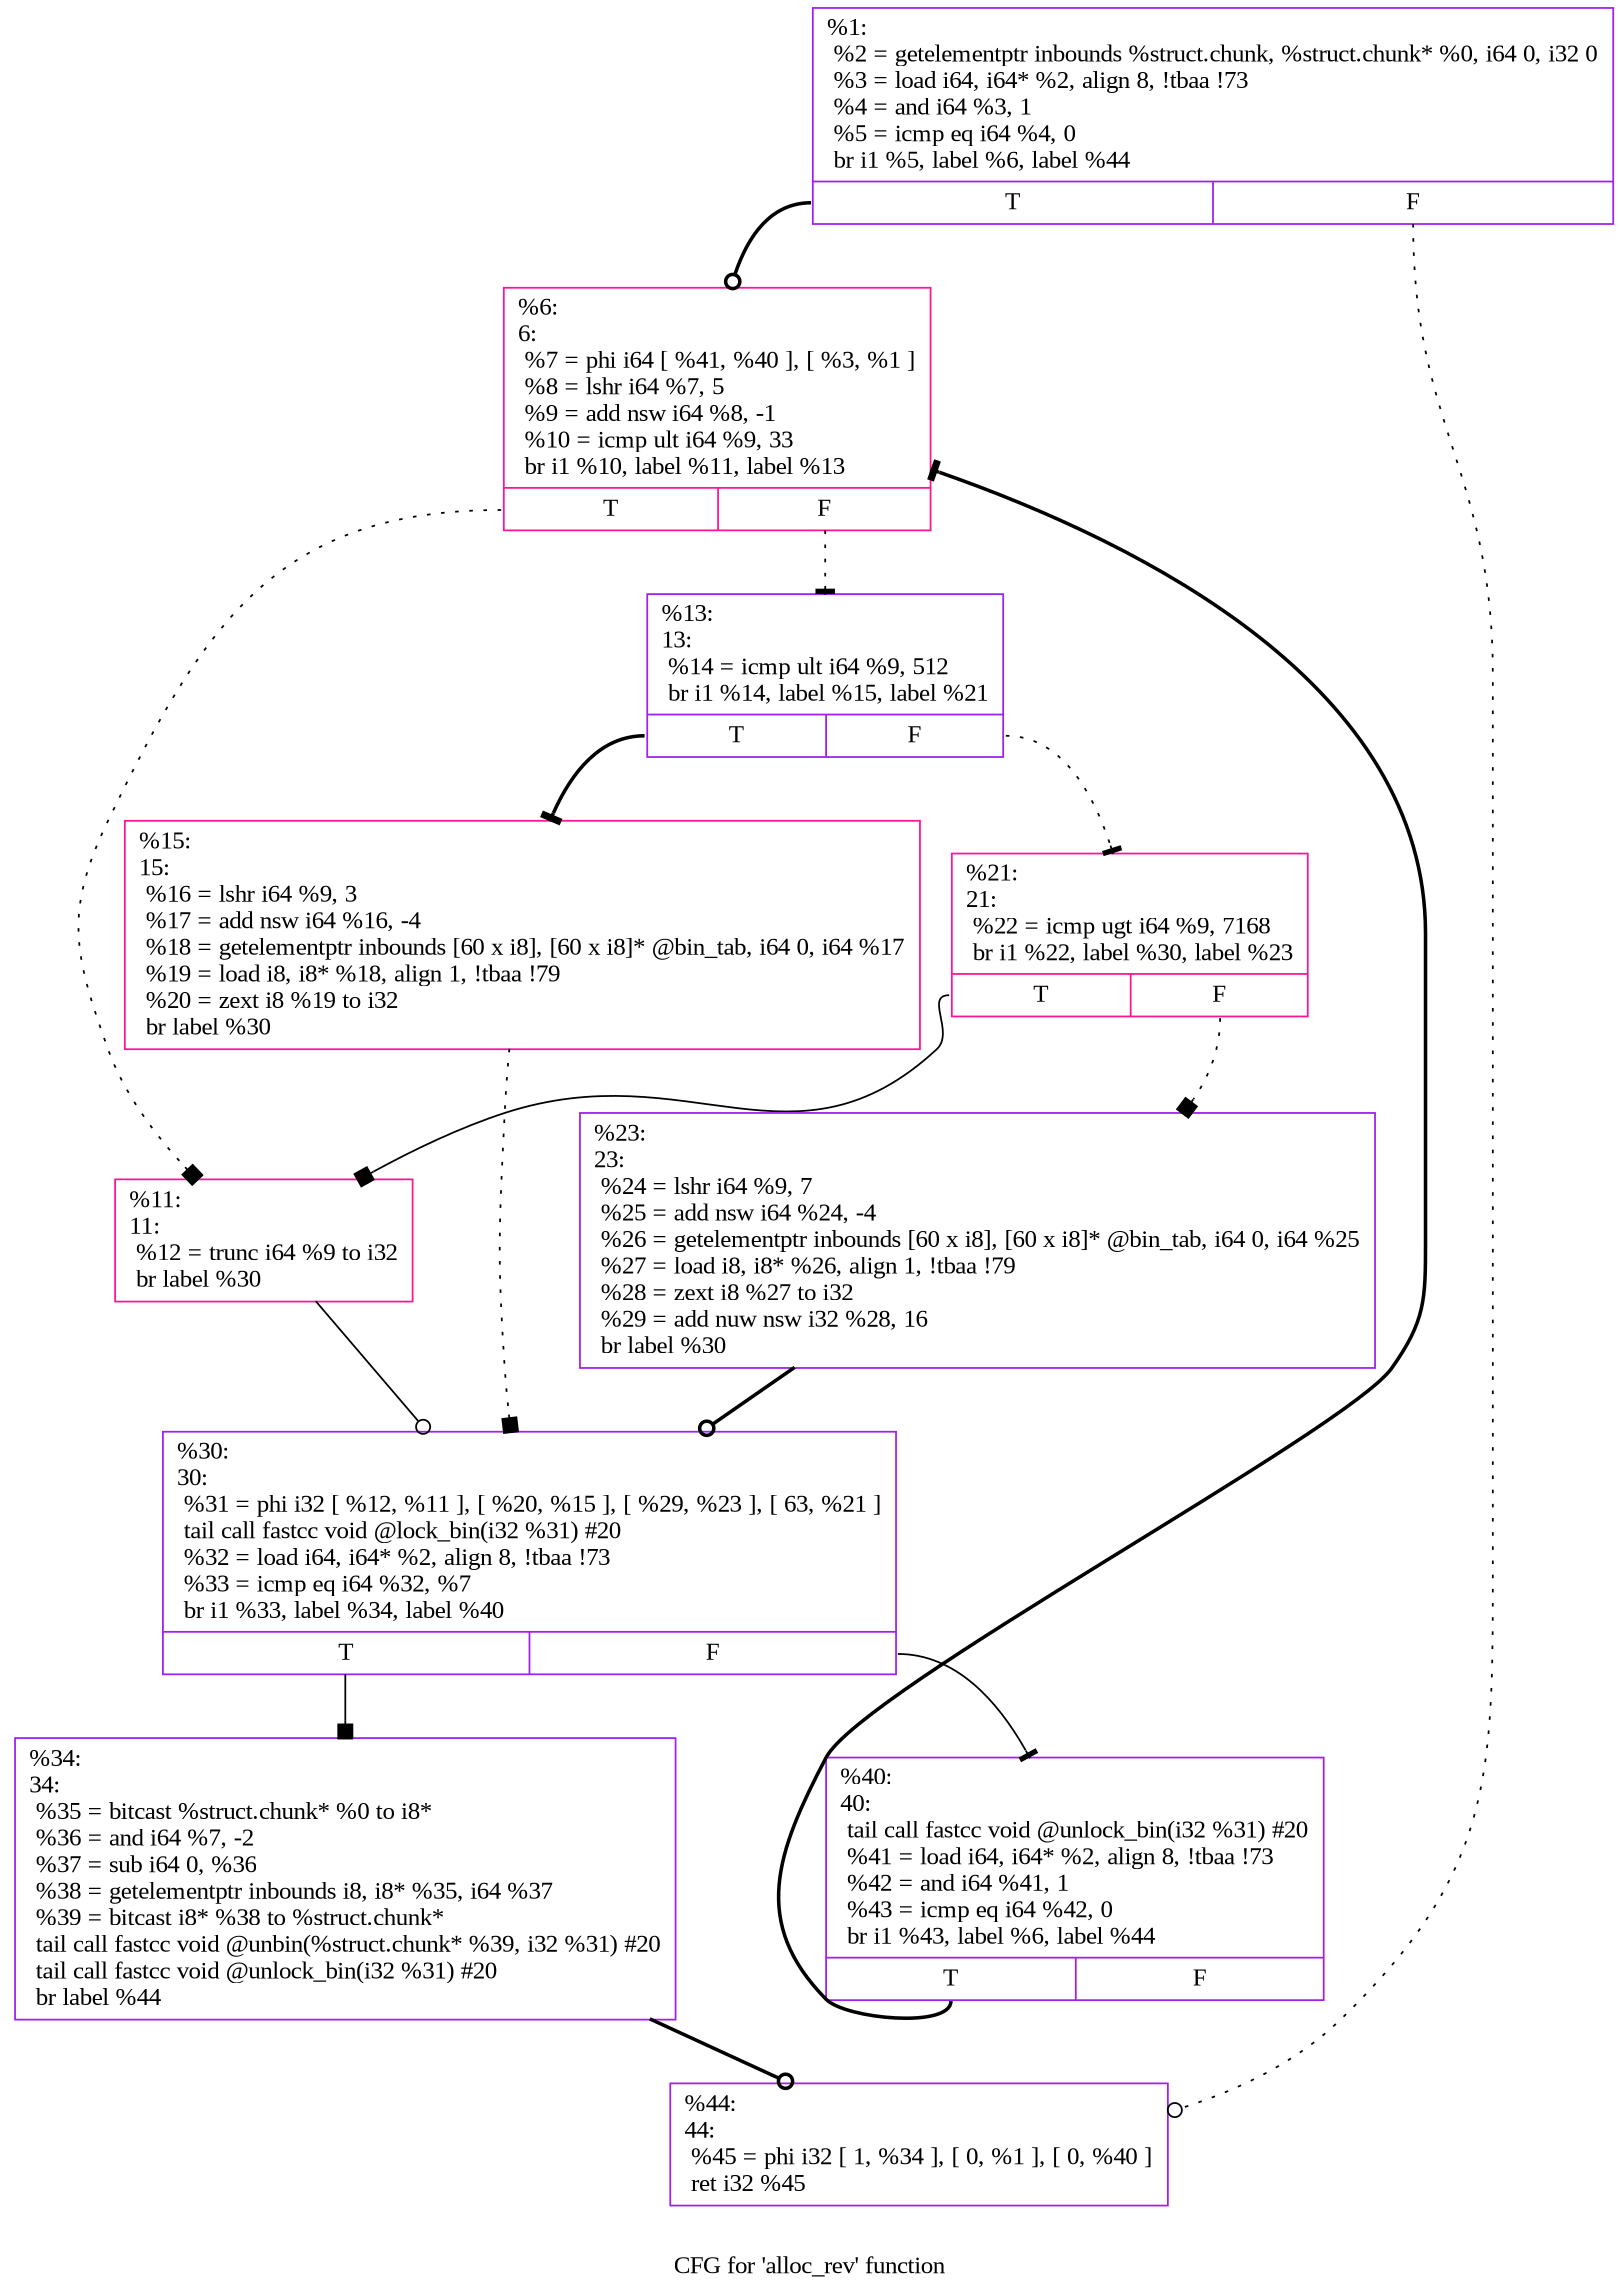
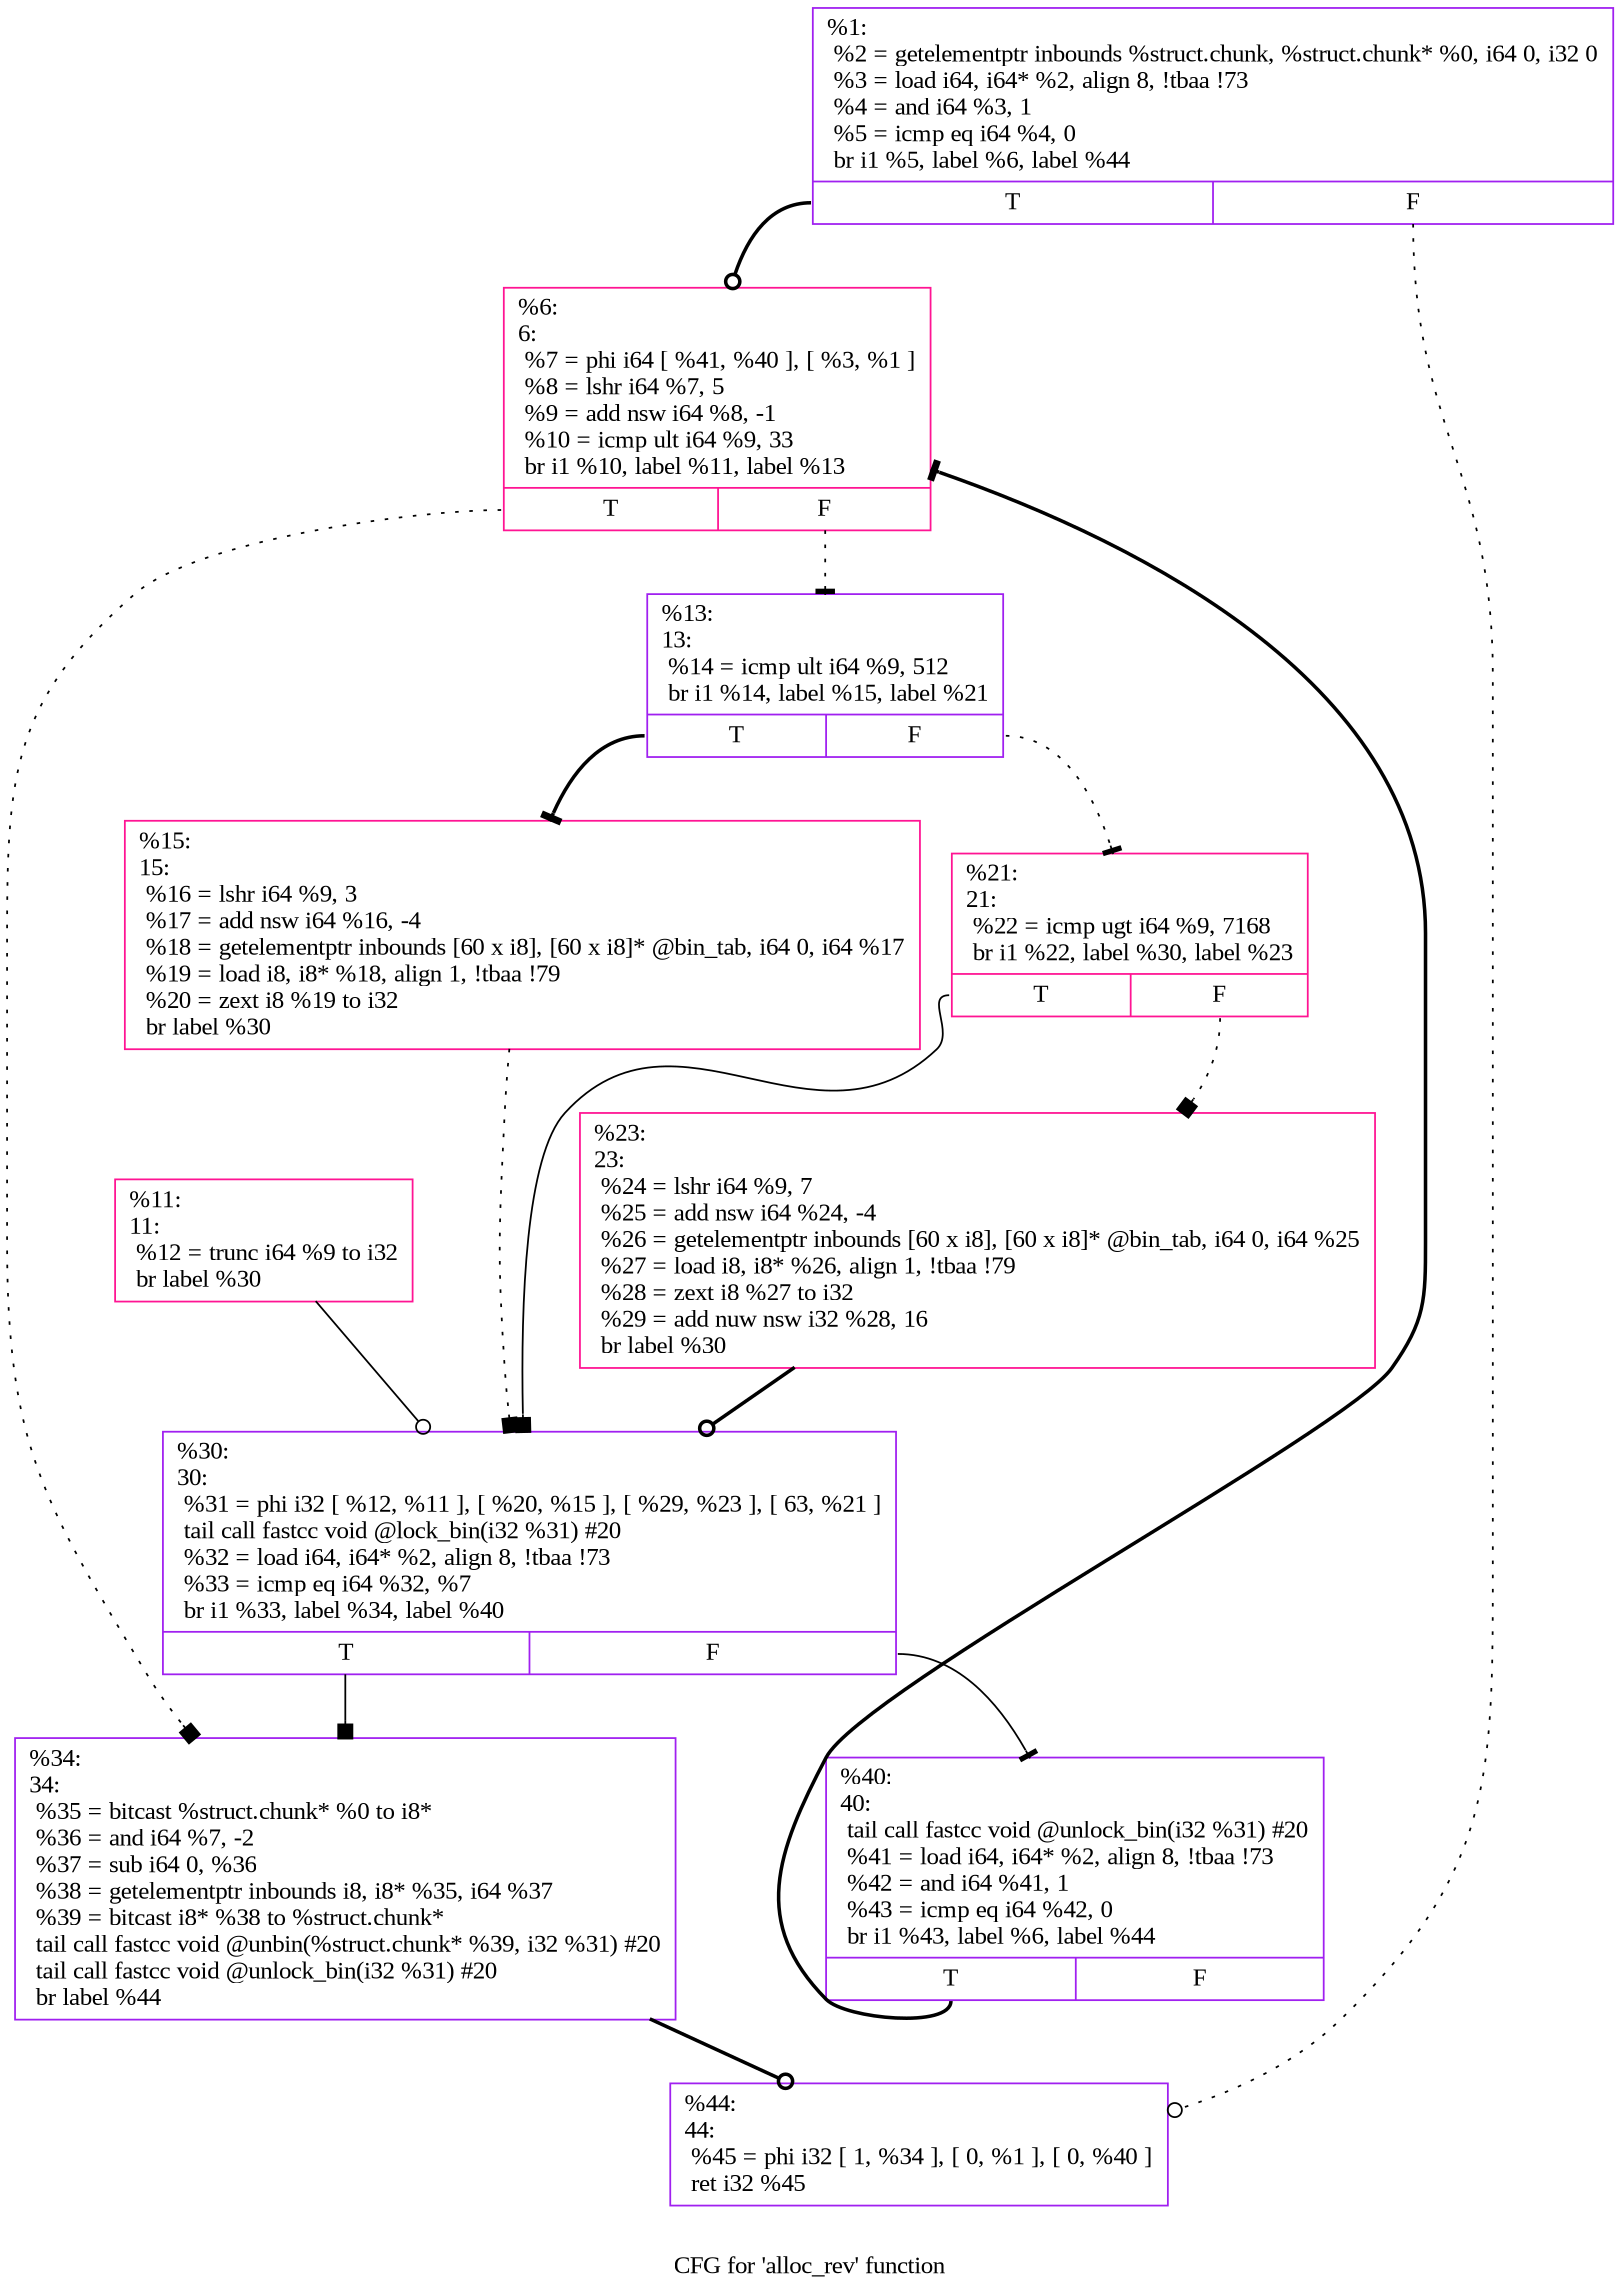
edge "%6:" -> "%11:": now "%6:" -> "%34:"
edge "%21:" -> "%11:": now "%21:" -> "%30:"
node "%23:": color purple -> deeppink
